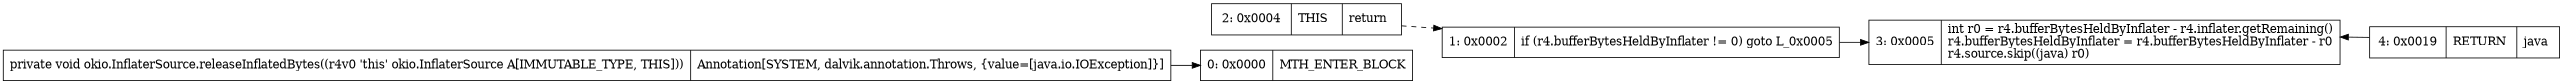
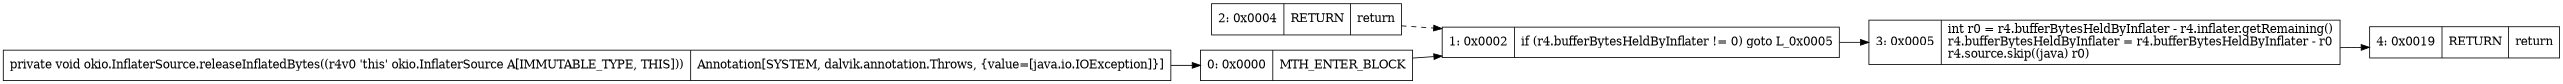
node "2: 0x0004": text "THIS" -> "RETURN"
edge "4: 0x0019" -> "3: 0x0005": reversed
node "4: 0x0019": text "java" -> "return"
edge "0: 0x0000" -> "1: 0x0002": added
